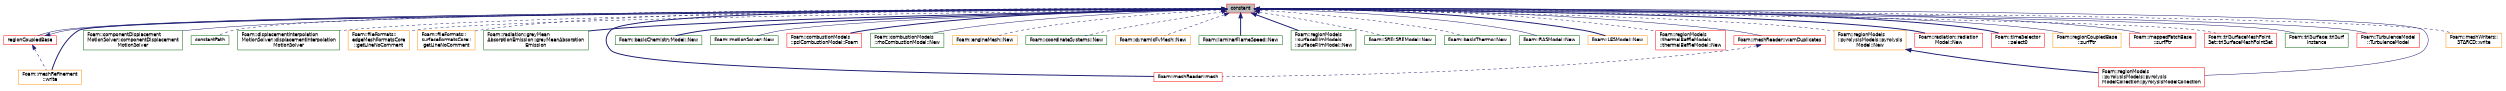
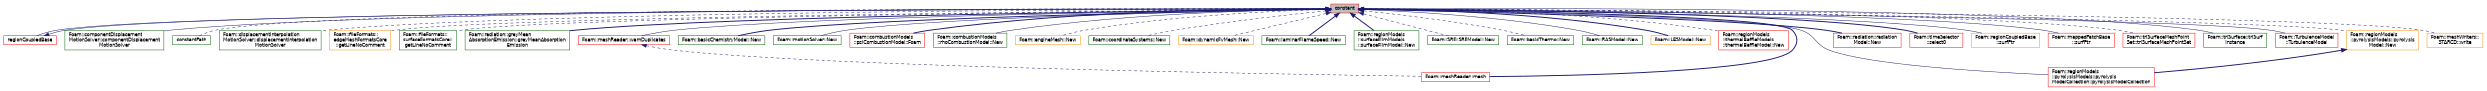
node "Foam::fileFormats:: surfaceFormatsCore:: getLineNoComment": color darkorange -> darkgreen
node "Foam::meshRefinement ::write": removed
